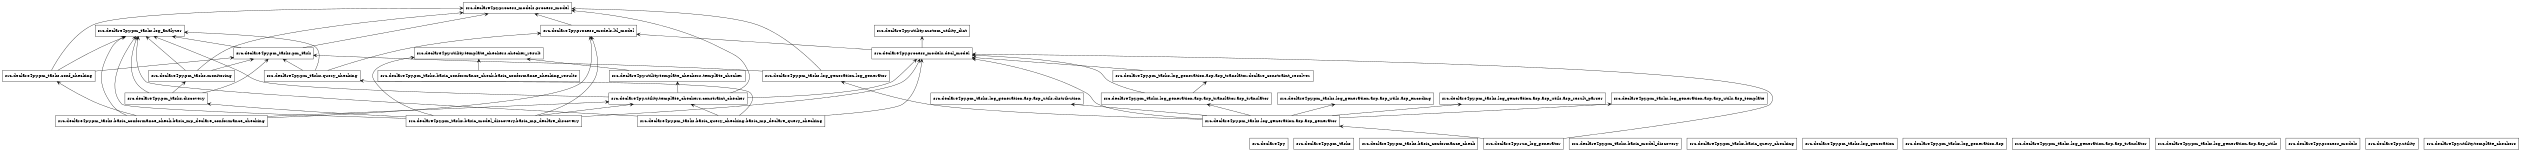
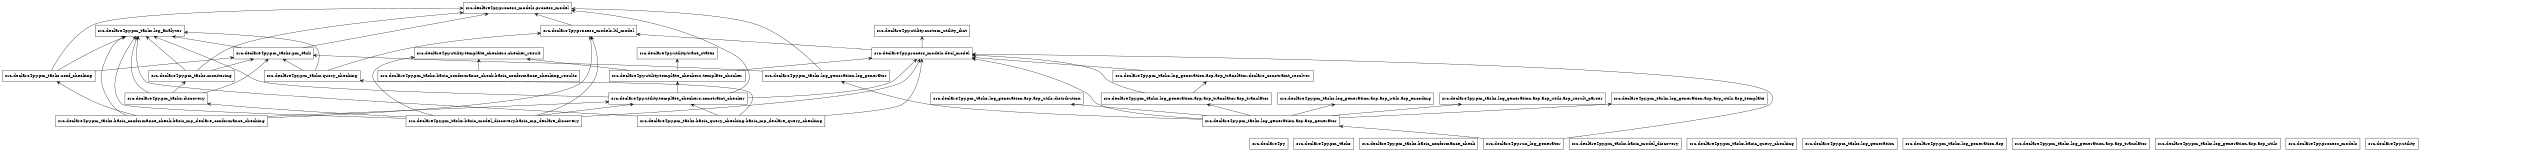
node "src.declare4py.utility.trace_states": added
edge "src.declare4py.utility.template_checkers.template_checker" -> "src.declare4py.process_models.decl_model": added
node "src.declare4py.utility.template_checkers": removed
